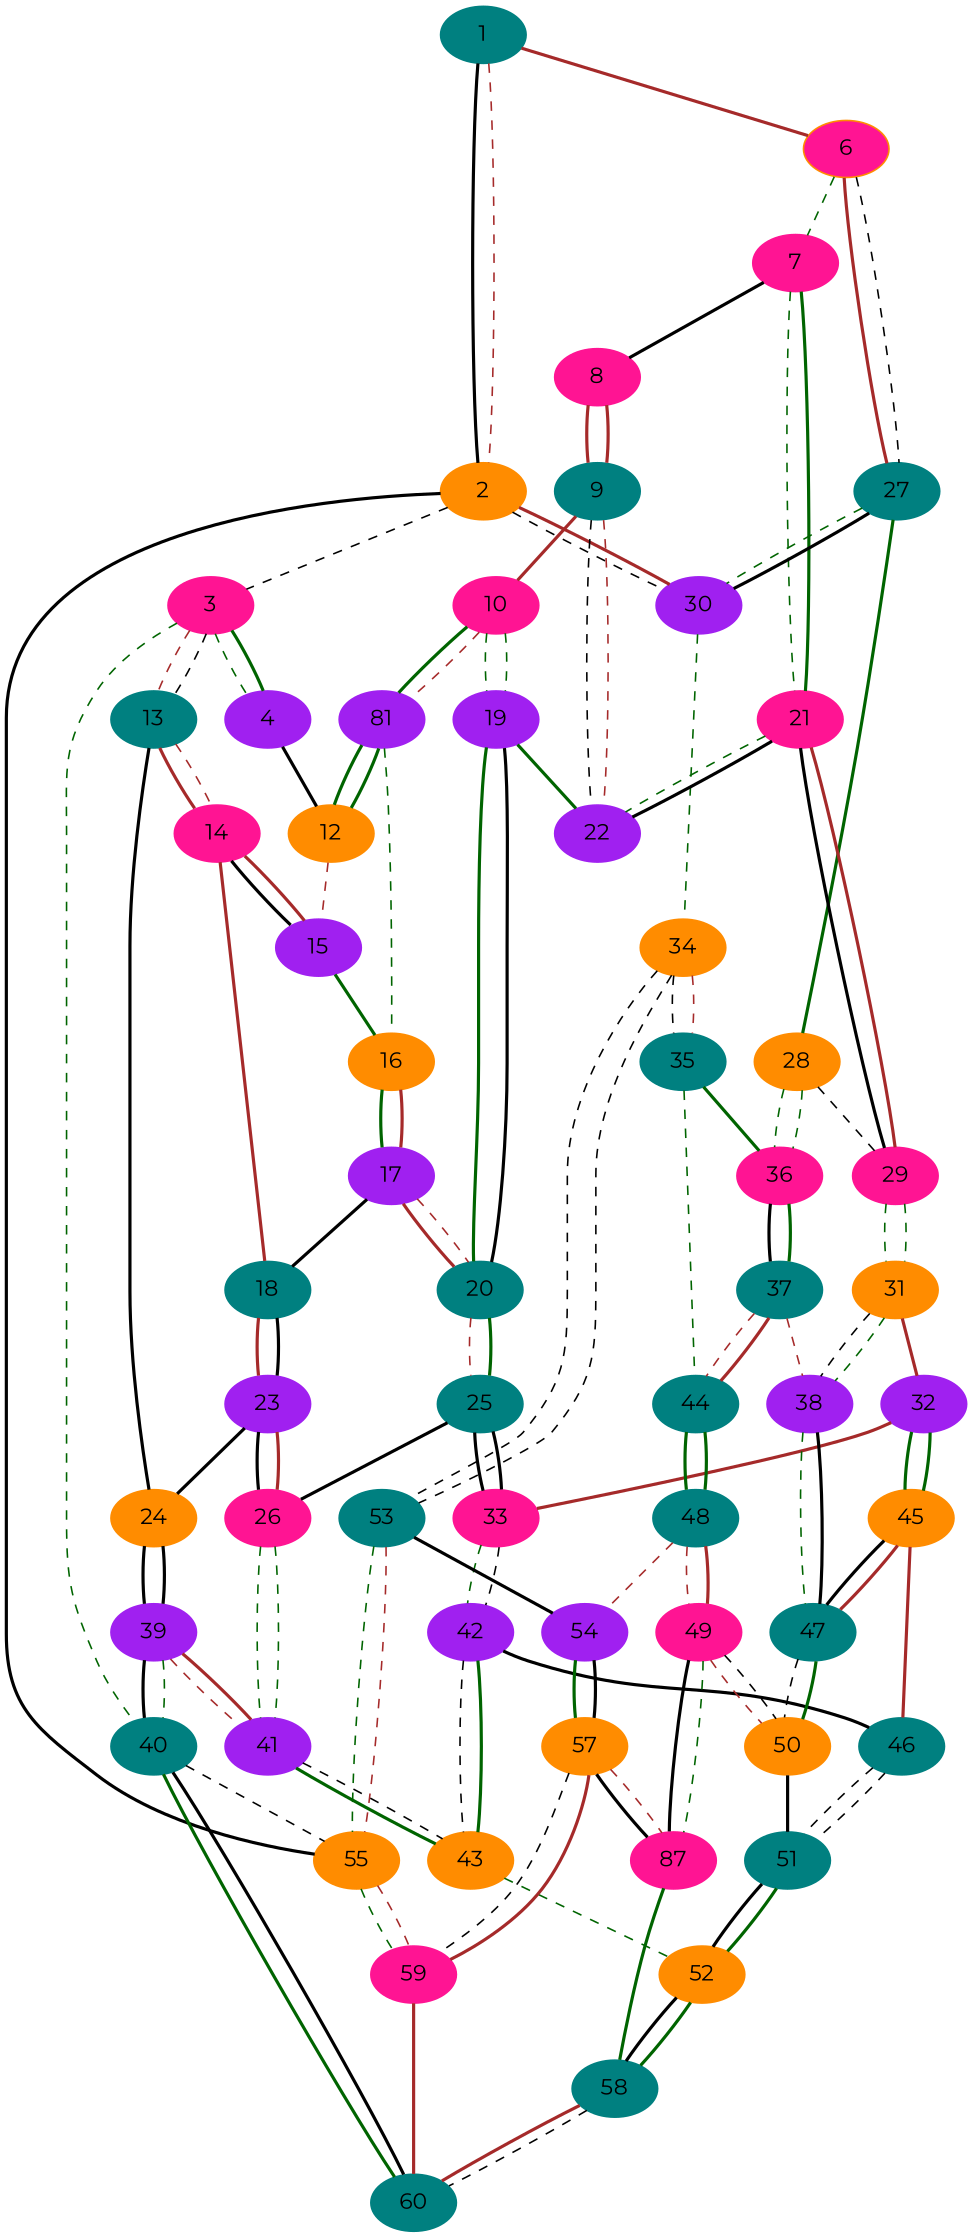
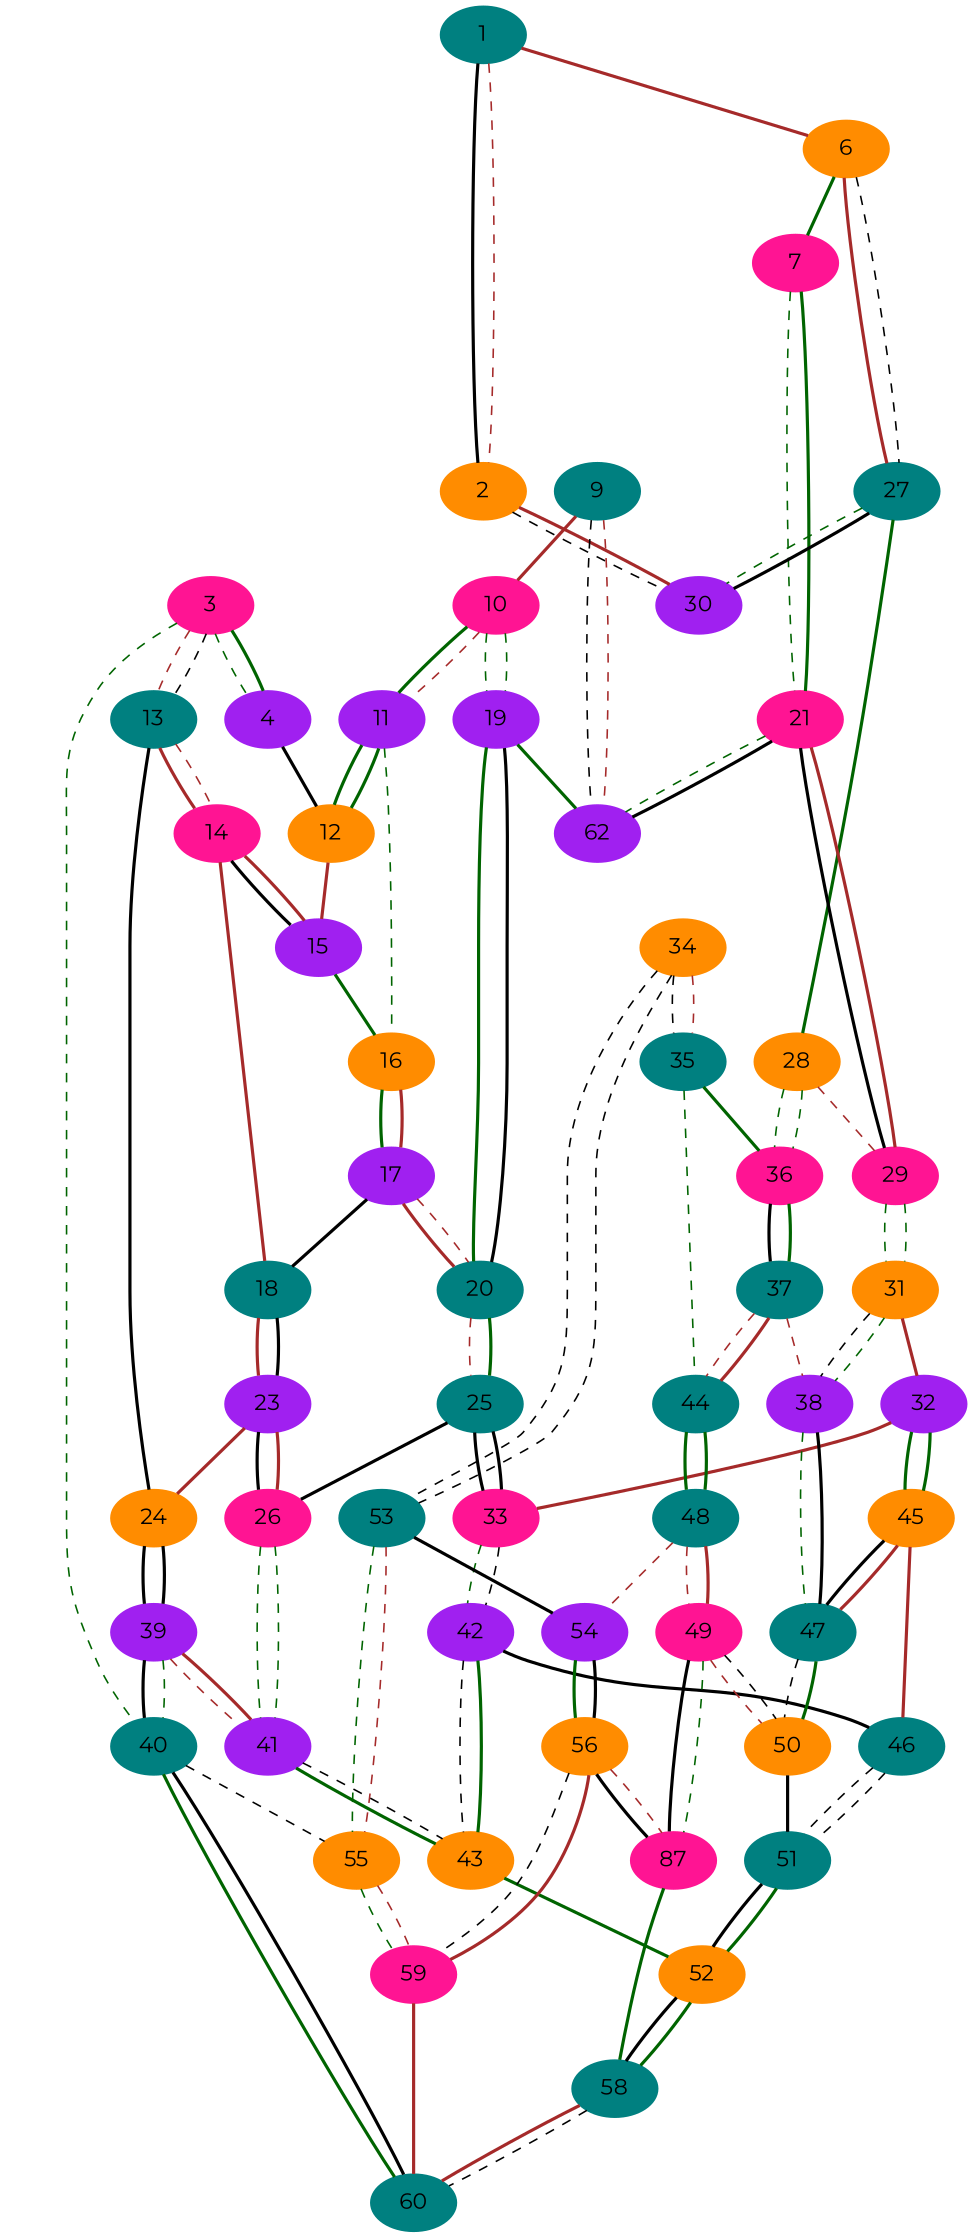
node "6": fillcolor deeppink -> darkorange
edge "6" -- "7": style dashed -> bold
node "8": removed
edge "2" -- "3": removed
node "81": label "81" -> "11"
edge "30" -- "34": removed
node "22": label "22" -> "62"
edge "12" -- "15": style dashed -> bold
edge "2" -- "55": removed
edge "28" -- "29": color black -> brown
edge "23" -- "24": color black -> brown
node "57": label "57" -> "56"
edge "43" -- "52": style dashed -> bold
